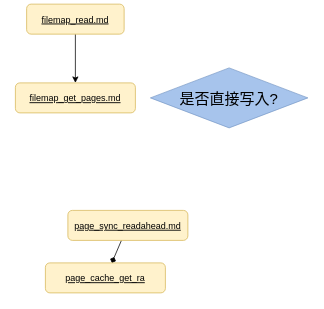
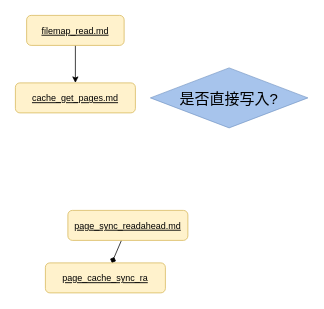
node "filemap_read.md": moved (75, 19) -> (75, 30)
node "filemap_get_pages.md": label "filemap_get_pages.md" -> "cache_get_pages.md"
node "page_cache_get_ra": label "page_cache_get_ra" -> "page_cache_sync_ra"
